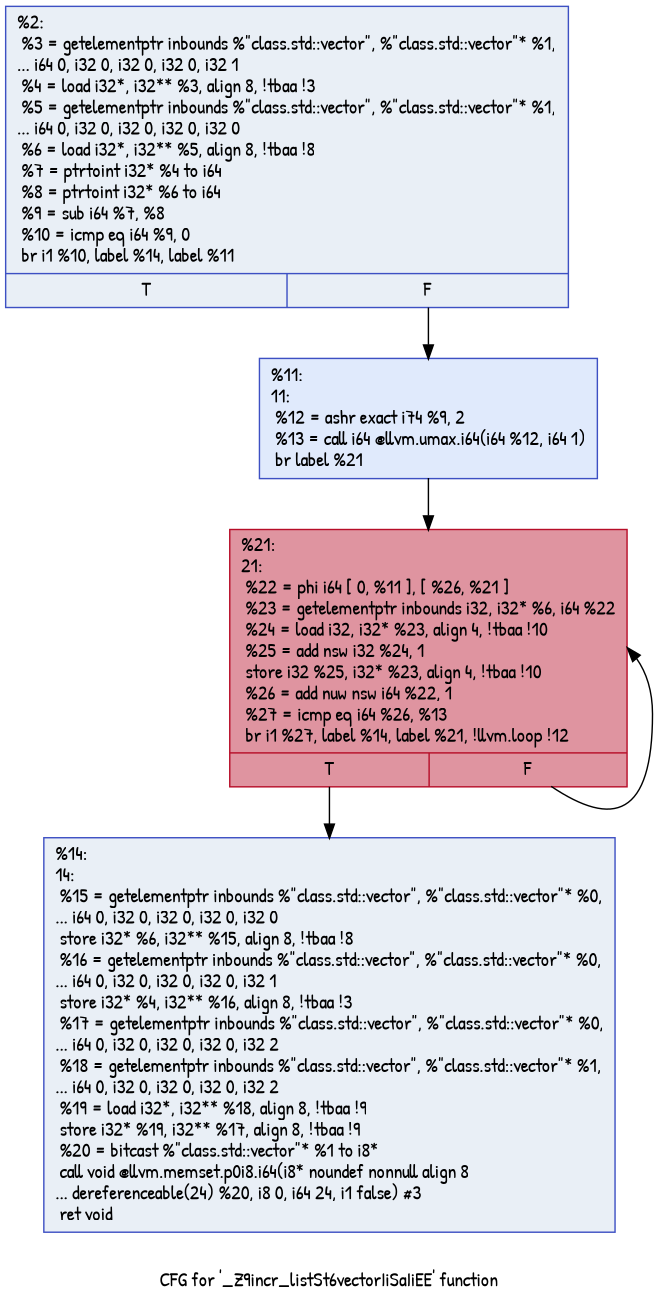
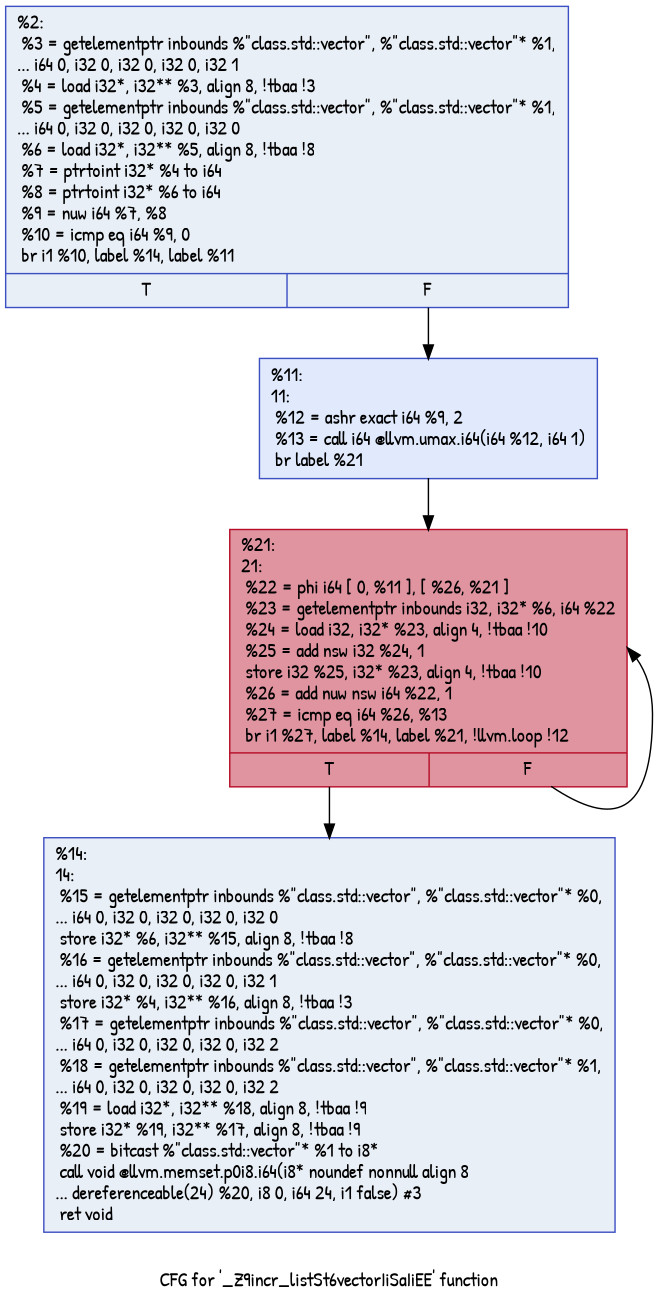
node "%2:": text "%9 = sub i64 %7, %8" -> "%9 = nuw i64 %7, %8"
node "%11:": text "%12 = ashr exact i74 %9, 2" -> "%12 = ashr exact i64 %9, 2"
